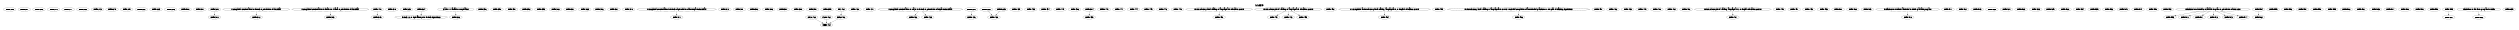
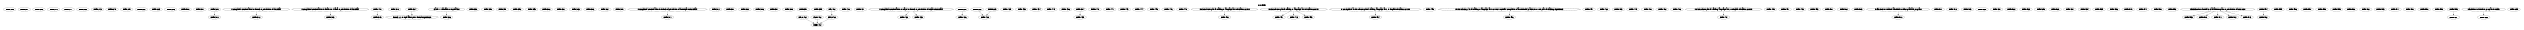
node "LLED*323": removed
node "LLED*443": added
node "LLED*452": removed
node "Preference to students admitted to PHAR graduate program.": label "Preference to students admitted to PHAR graduate program." -> "Preference to students admitted to TESL graduate program."
node "LLED*527": added
node "LLED*574": removed
